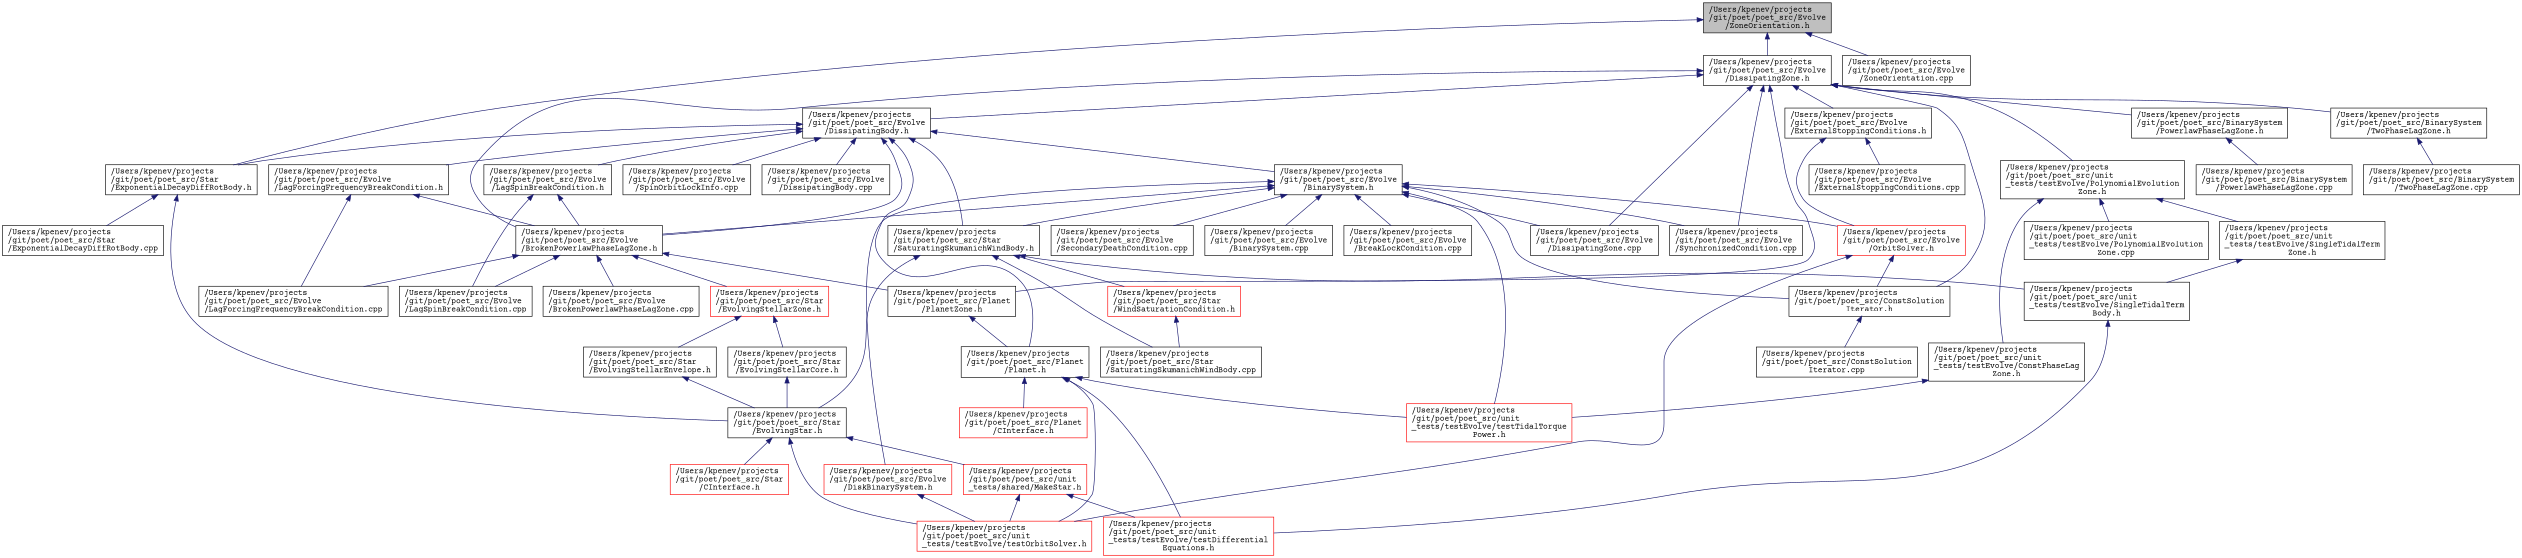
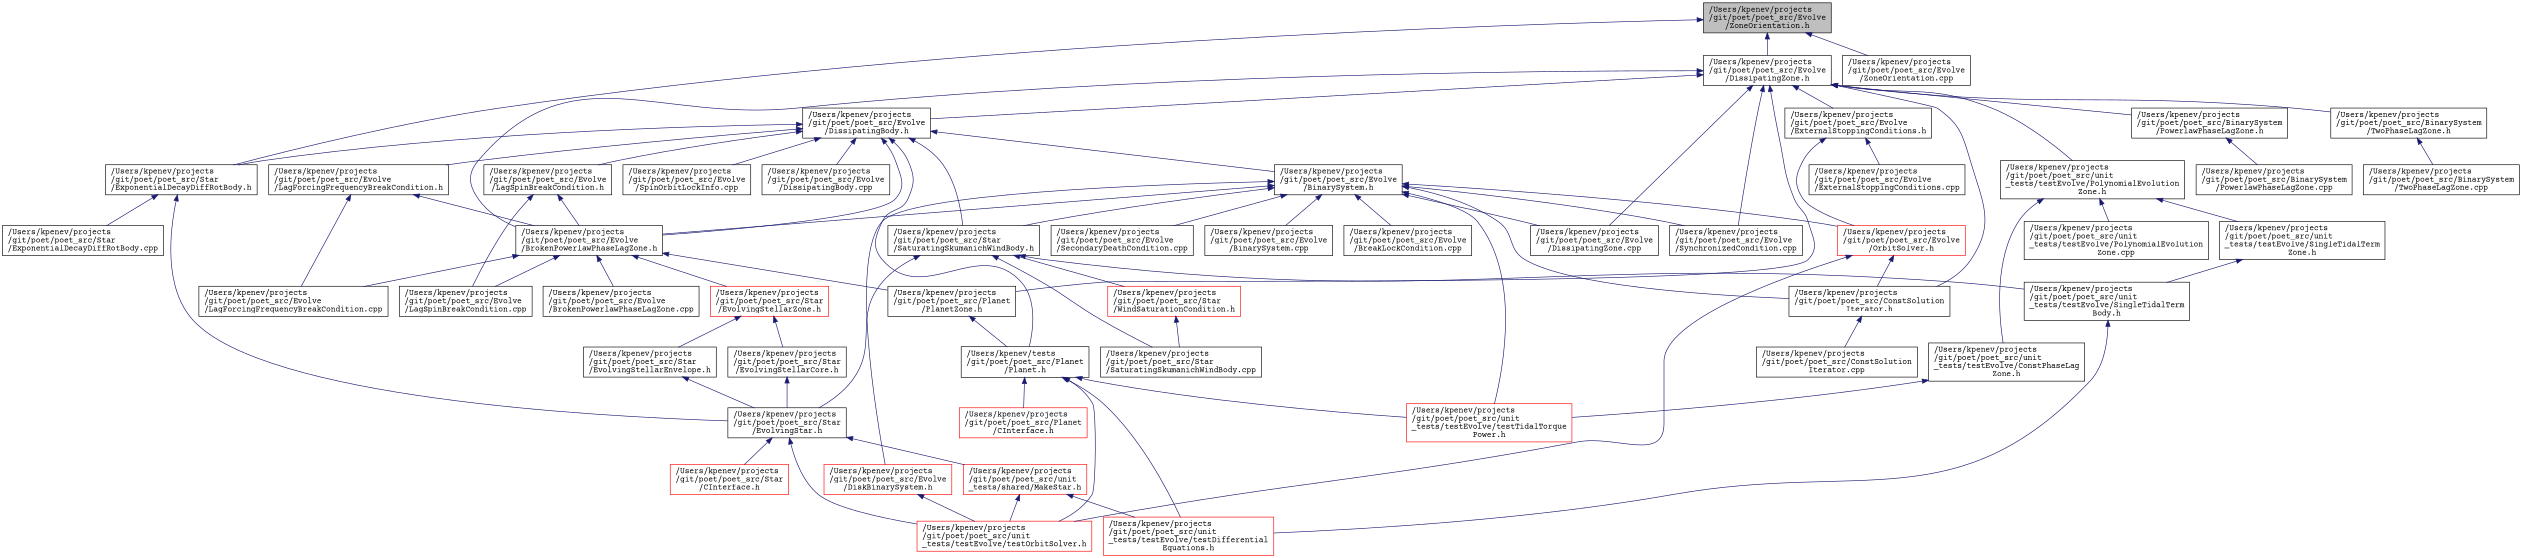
node "/Users/kpenev/projects /git/poet/poet_src/Planet /Planet.h": label "/Users/kpenev/projects /git/poet/poet_src/Planet /Planet.h" -> "/Users/kpenev/tests /git/poet/poet_src/Planet /Planet.h"
